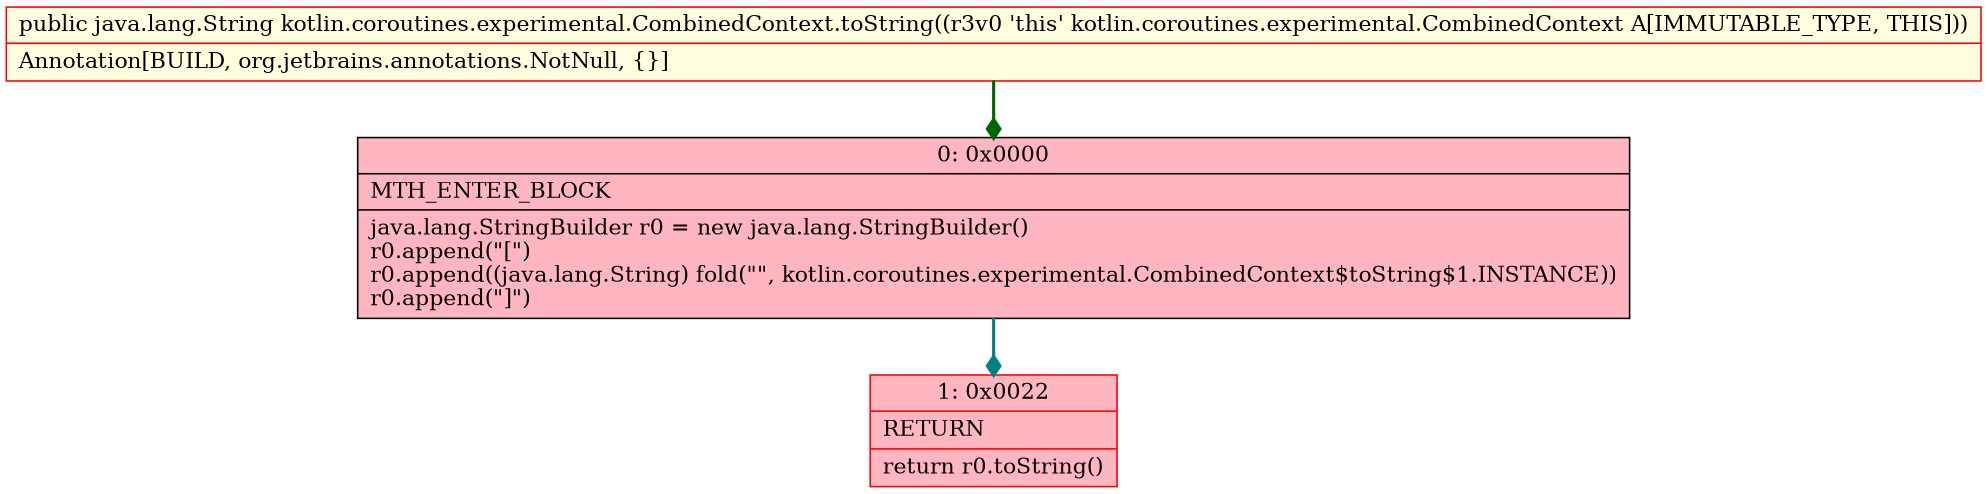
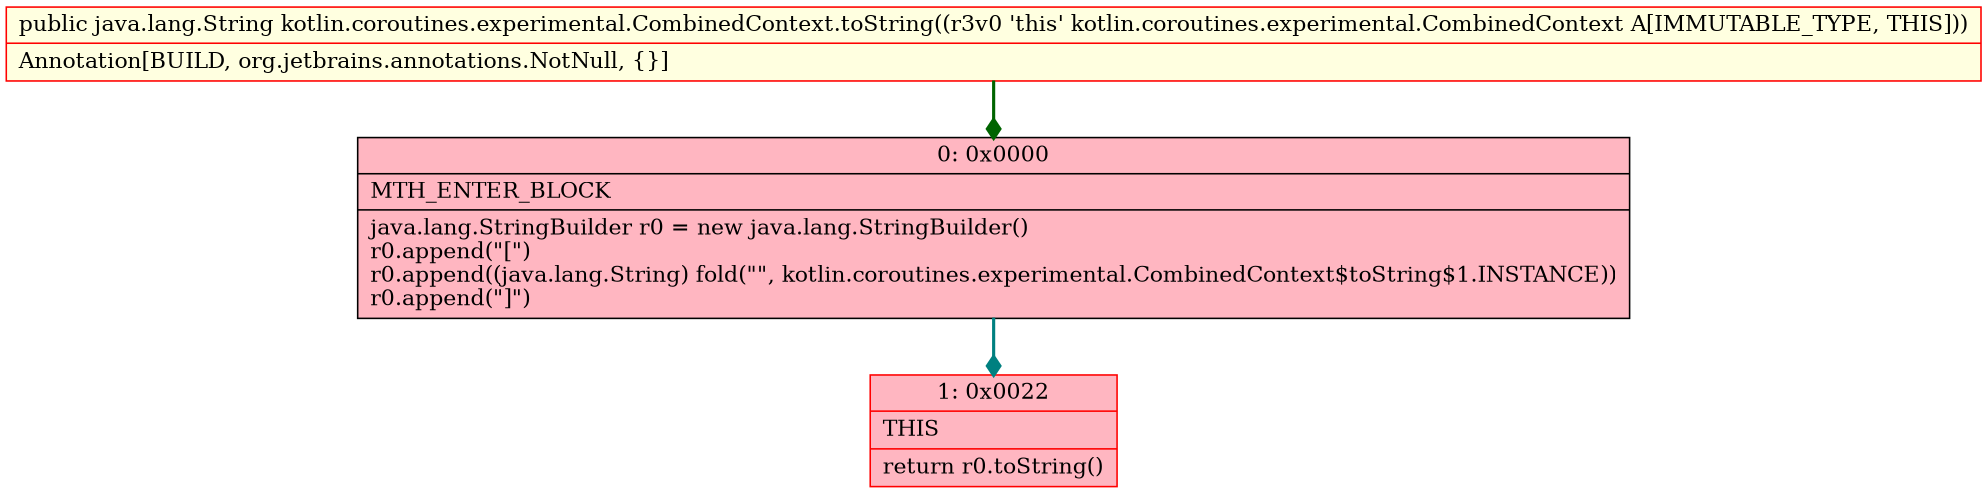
node "1: 0x0022": text "RETURN" -> "THIS"
